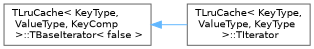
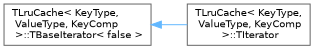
node "TLruCache< KeyType, ValueType, KeyType >::TIterator": label "TLruCache< KeyType, ValueType, KeyType >::TIterator" -> "TLruCache< KeyType, ValueType, KeyComp >::TIterator"
